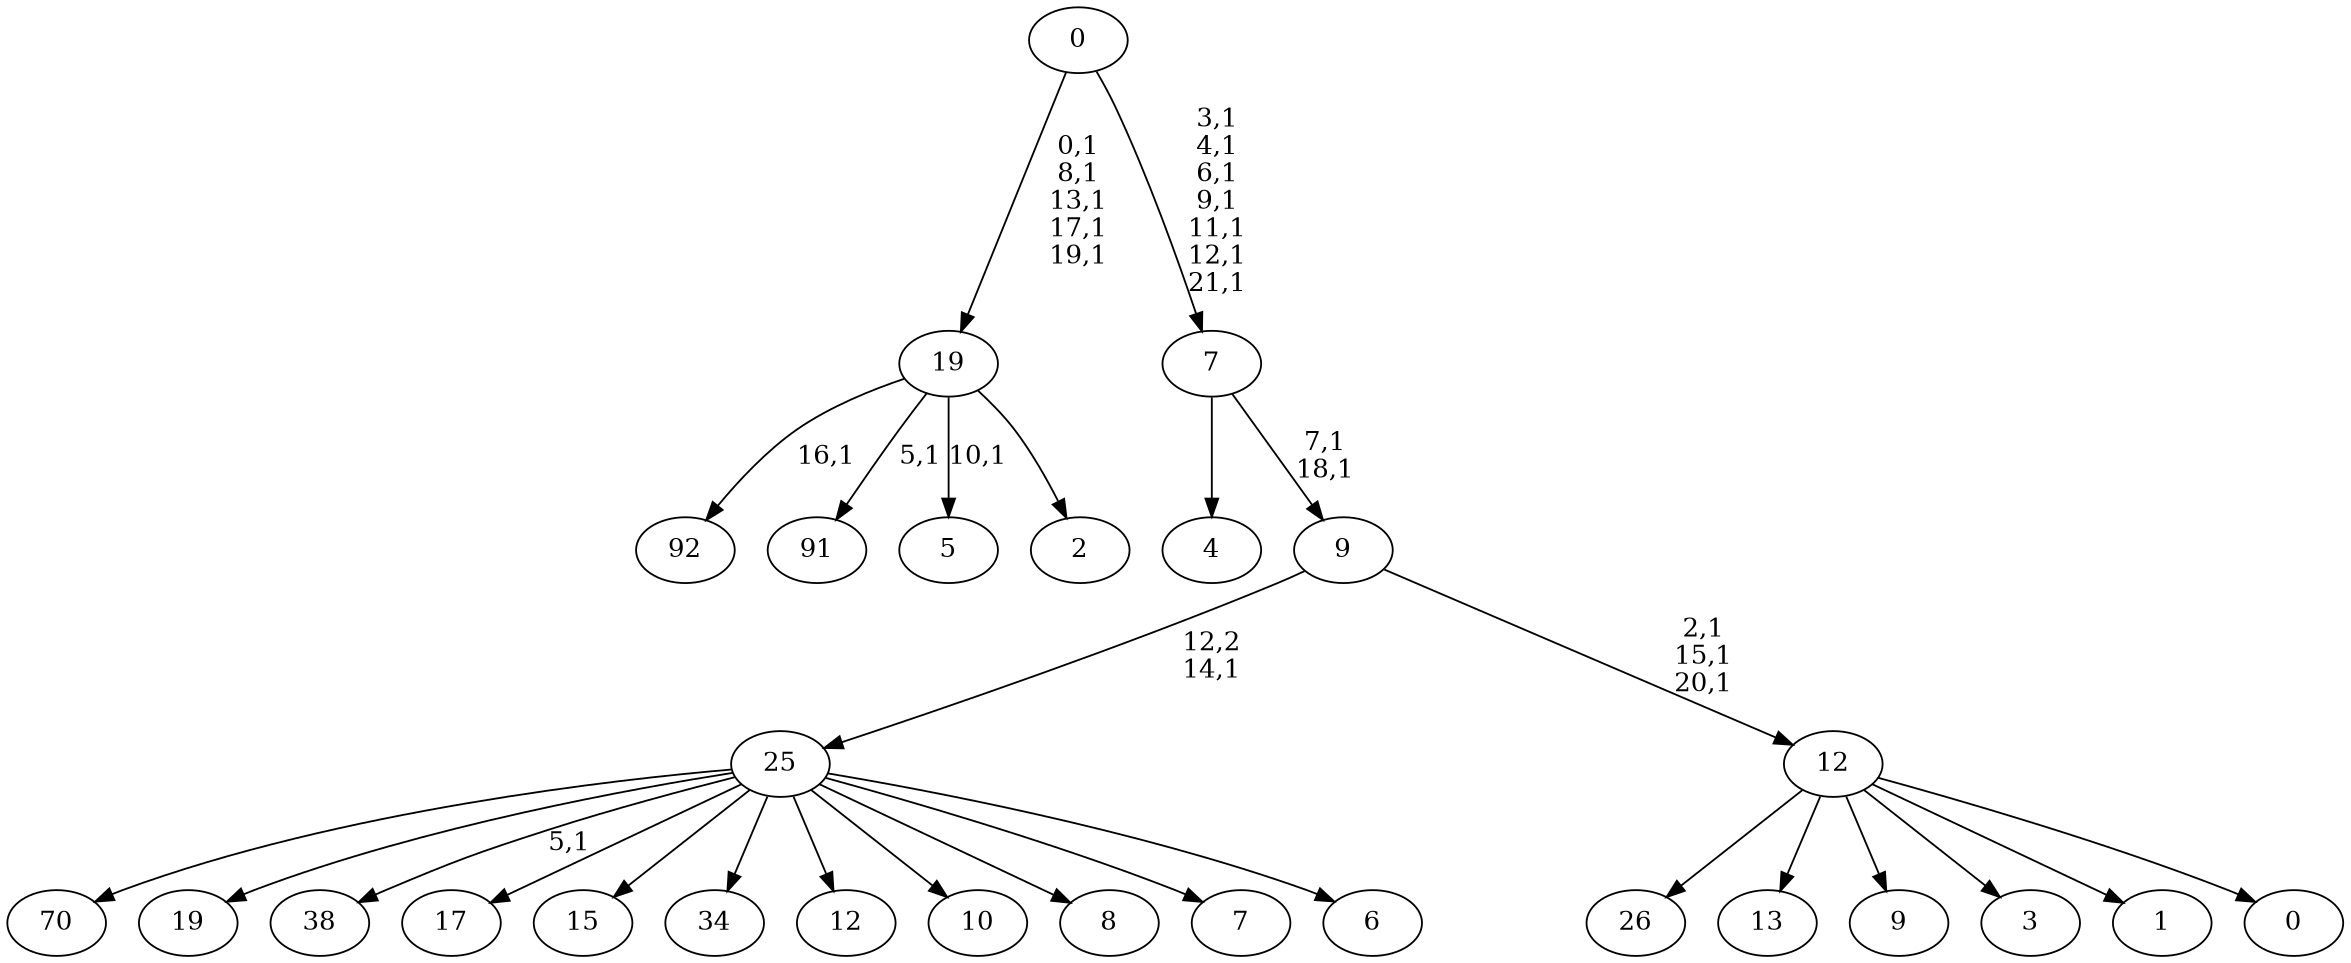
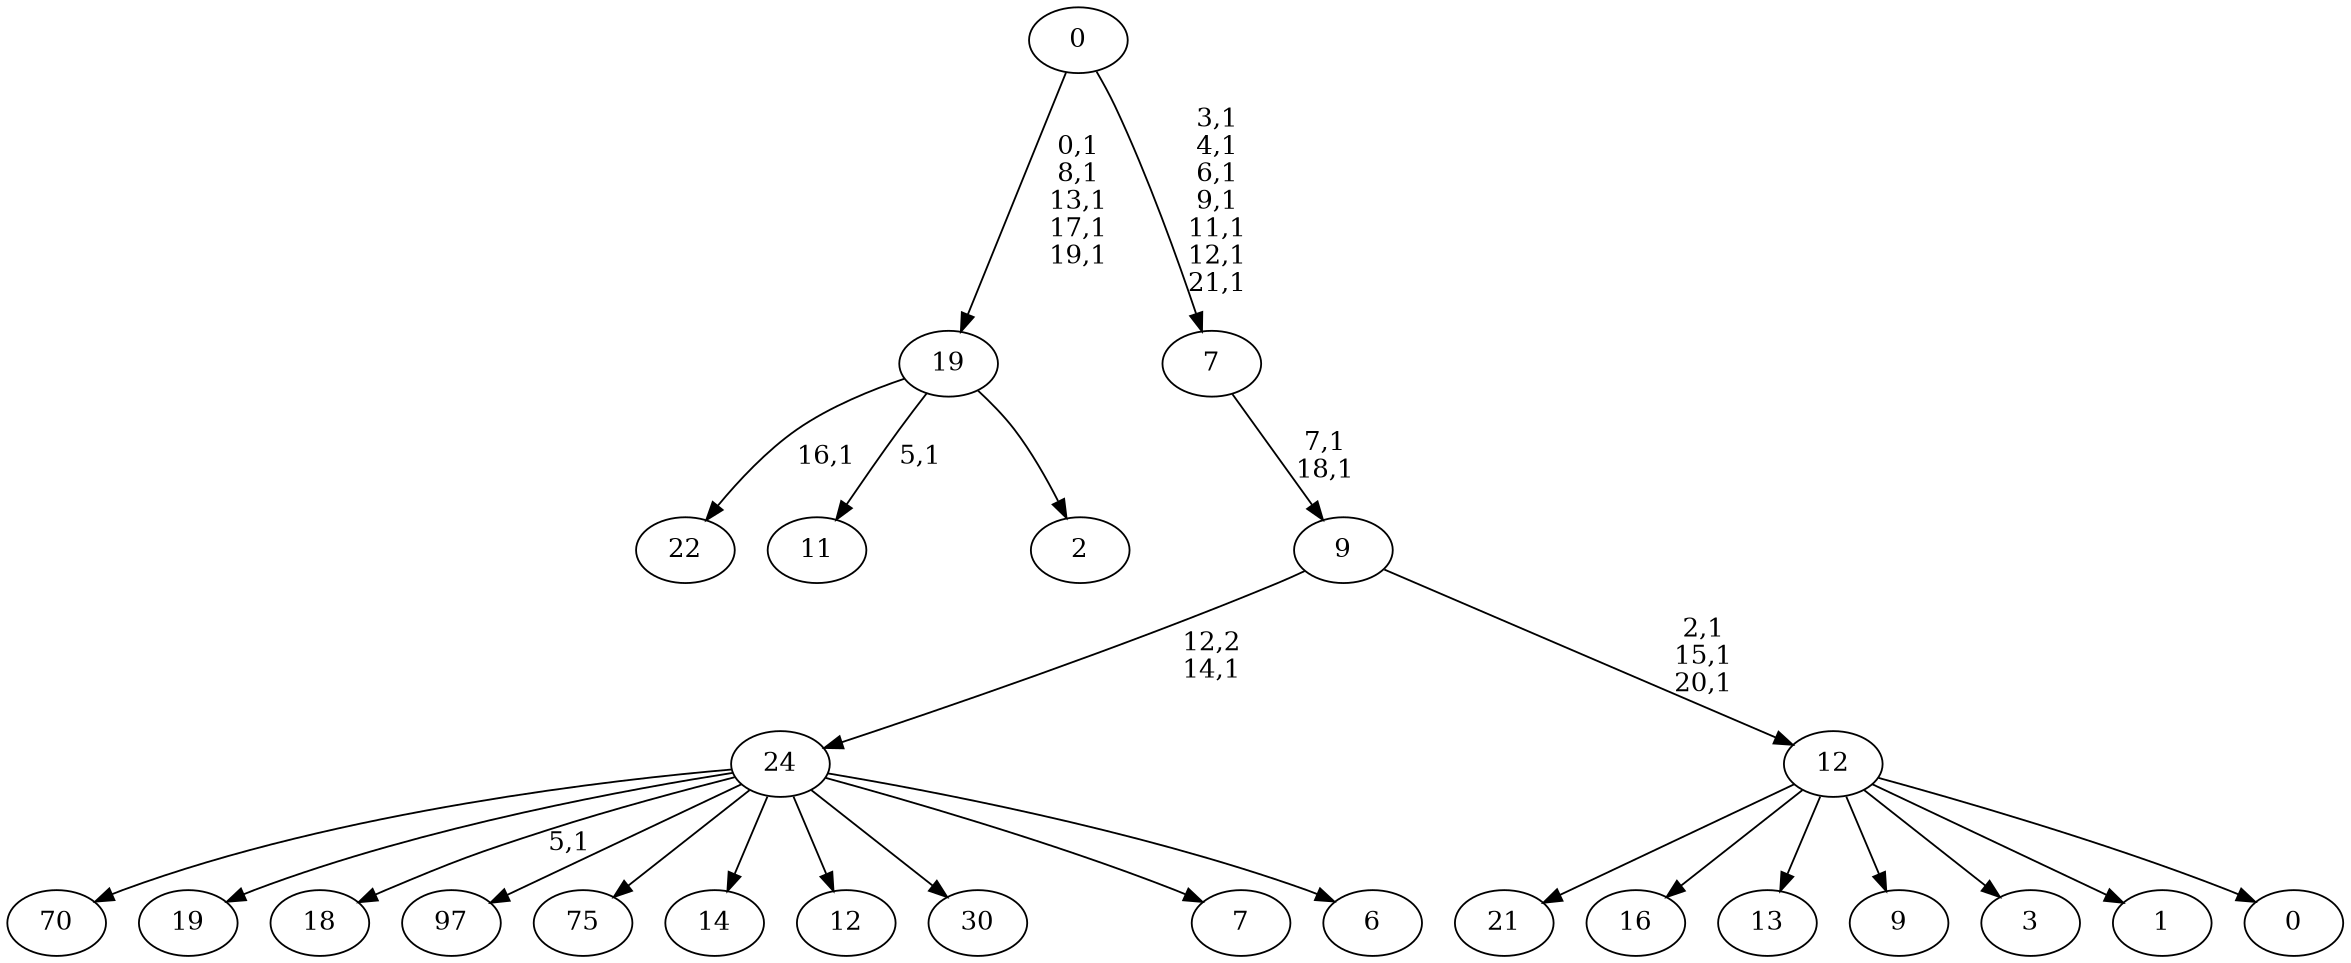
node "92": label "92" -> "22"
node "91": label "91" -> "11"
node "5": removed
node "4": removed
node "25": label "25" -> "24"
node "38": label "38" -> "18"
node "17": label "17" -> "97"
node "15": label "15" -> "75"
node "34": label "34" -> "14"
node "10": label "10" -> "30"
node "8": removed
node "21": added
node "26": label "26" -> "16"
